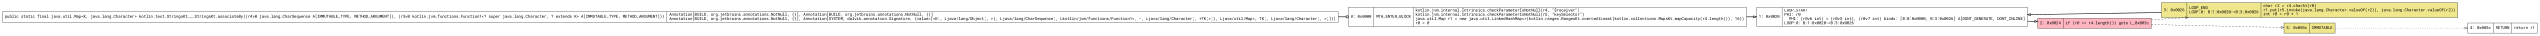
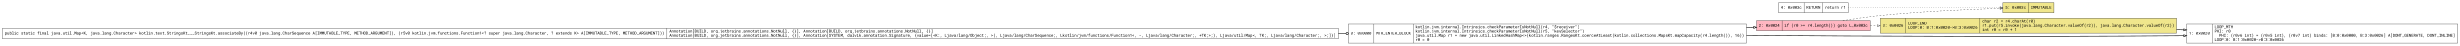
node "1: 0x0020": text "LOOP_START" -> "LOOP_MTH"
edge "1: 0x0020" -> "2: 0x0024": now "0: 0x0000" -> "2: 0x0024"
edge "5: 0x003c" -> "4: 0x003c": reversed
